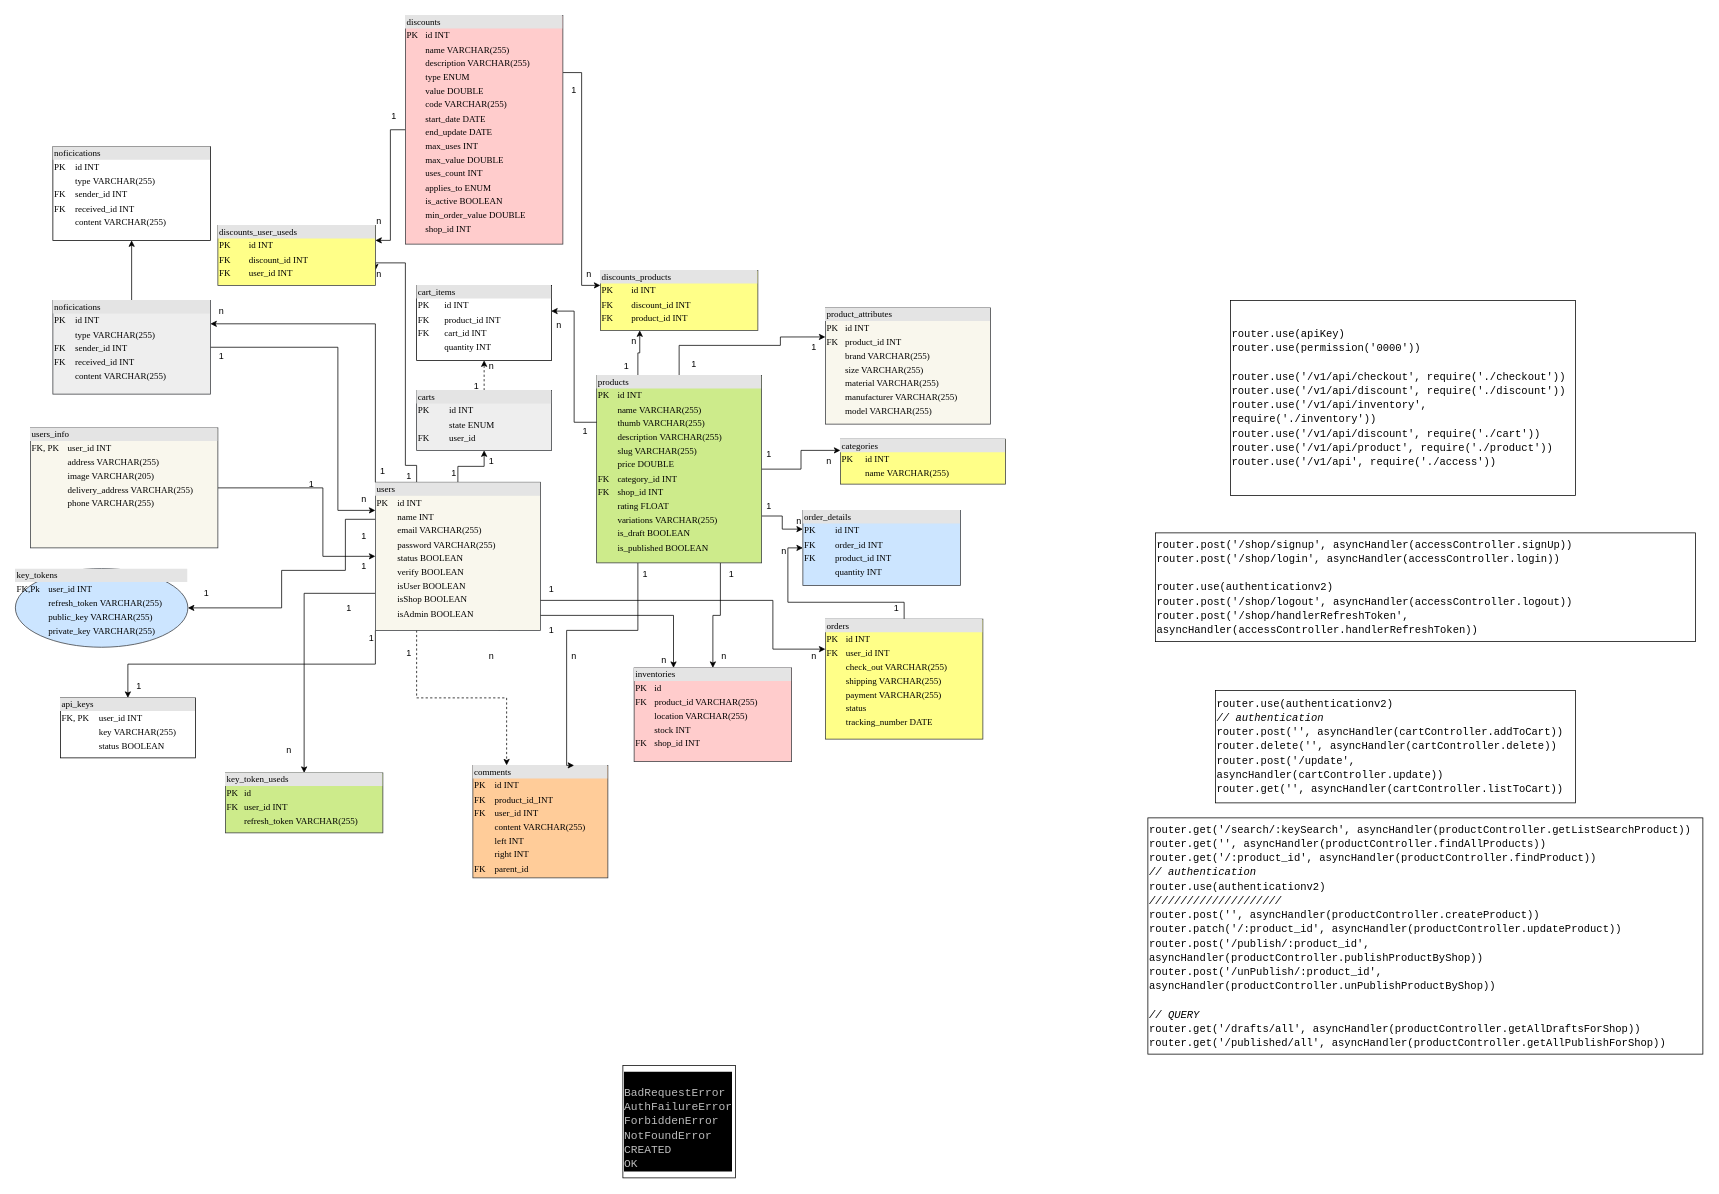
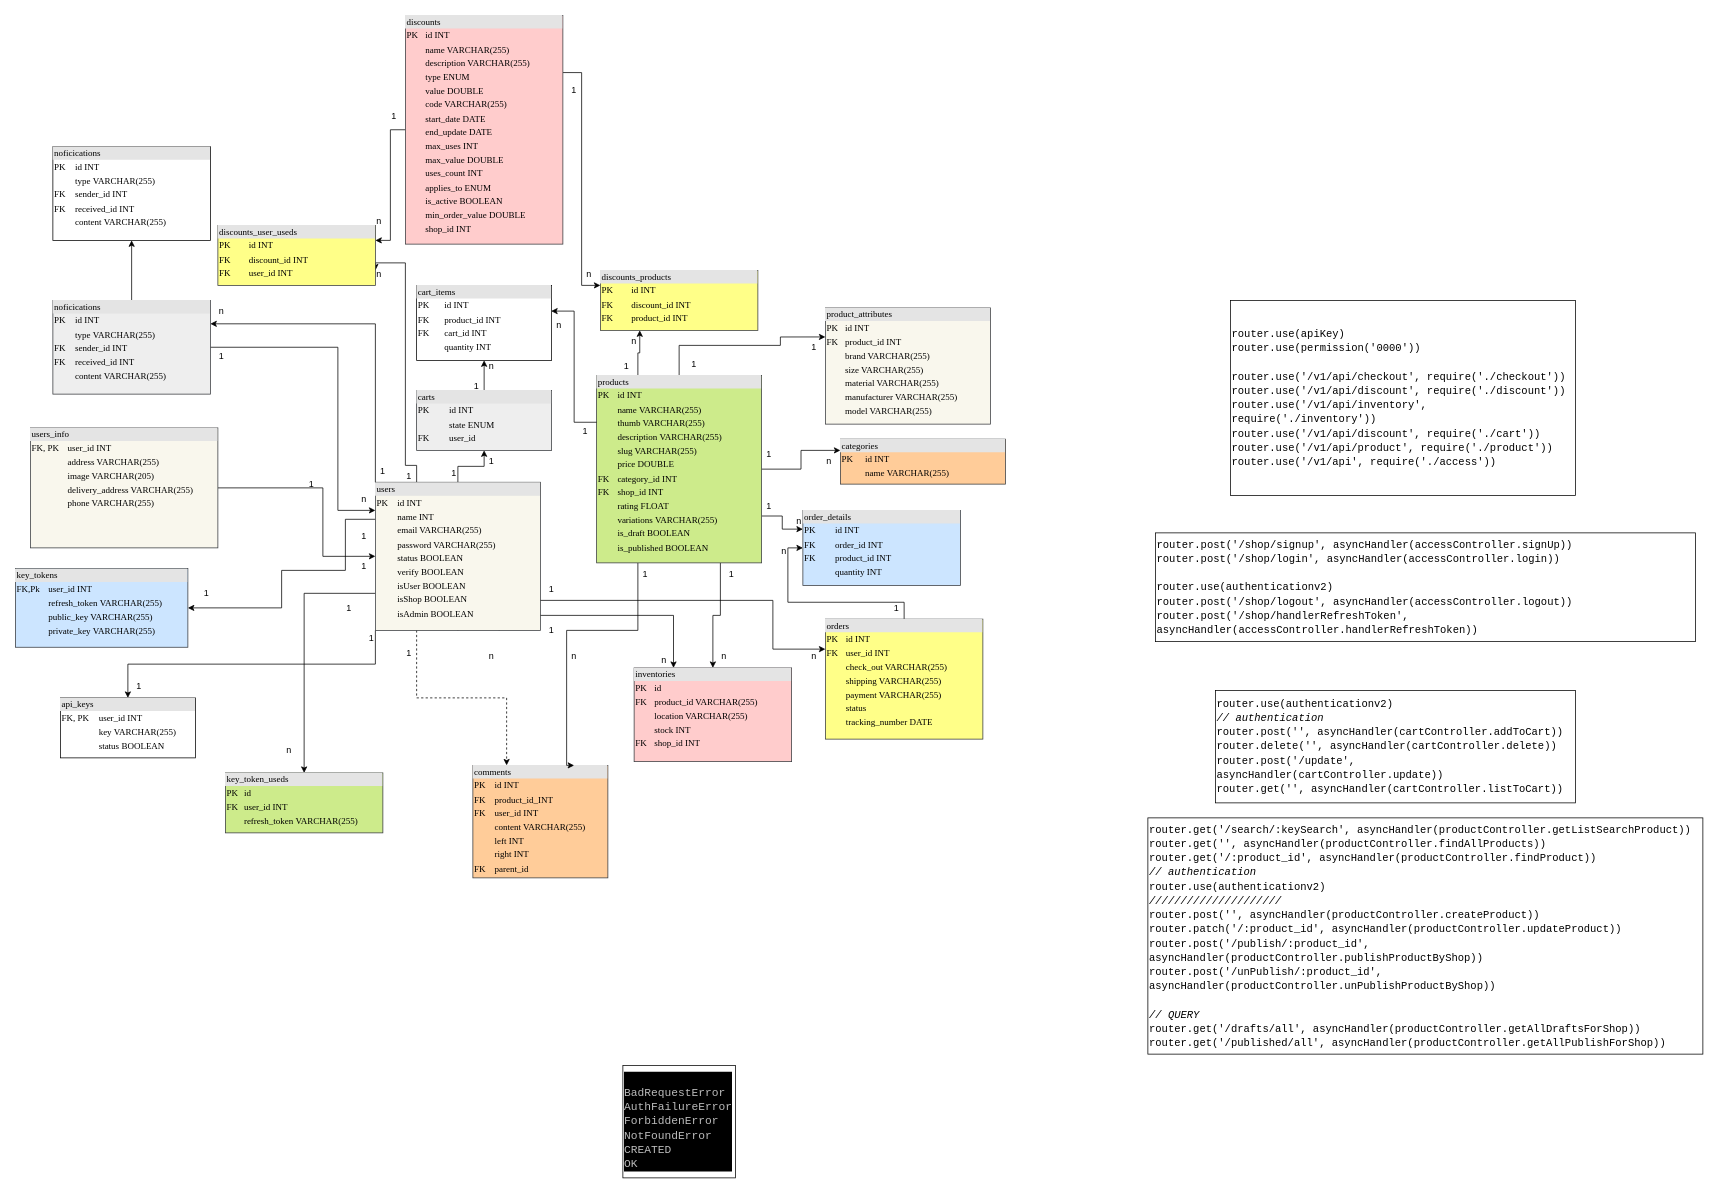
edge "carts PK id INT state ENUM FK user_id" -> "cart_items PK id INT FK product_id INT FK cart_id INT quantity INT": style dashed -> solid
node "categories PK id INT name VARCHAR(255)": fillcolor #ffff88 -> #ffcc99
node "key_tokens FK,Pk user_id INT refresh_token VARCHAR(255) public_key VARCHAR(255) private_key VARCHAR(255)": shape ellipse -> rectangle
